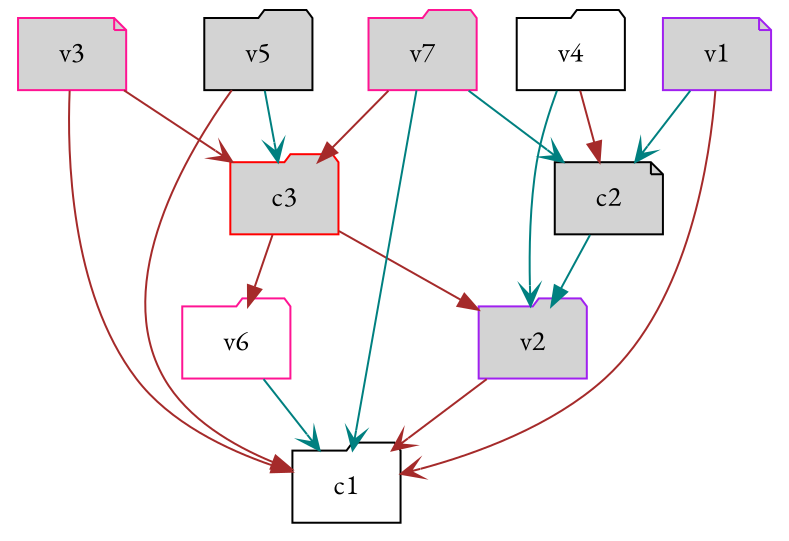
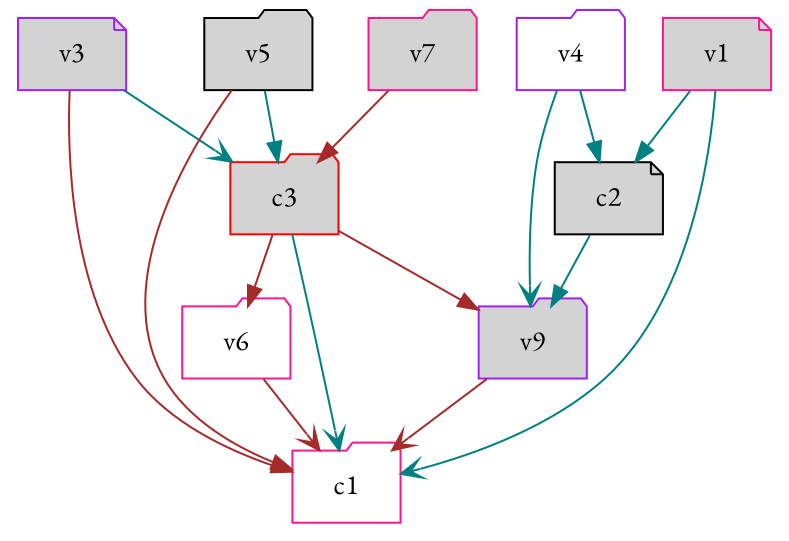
node "v3": color deeppink -> purple
node "v4": color black -> purple
node "v1": color purple -> deeppink
edge "v5" -> "c3": arrowhead vee -> normal
edge "v4" -> "c2": color brown -> teal
edge "v1" -> "c2": arrowhead vee -> normal
edge "v7" -> "c2": removed
edge "v3" -> "c3": color brown -> teal
edge "v7" -> "c1": now "c3" -> "c1"
edge "v1" -> "c1": color brown -> teal
node "v2": label "v2" -> "v9"
edge "v6" -> "c1": color teal -> brown
node "c1": color black -> deeppink
